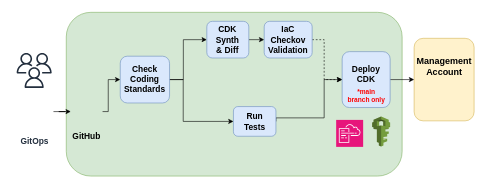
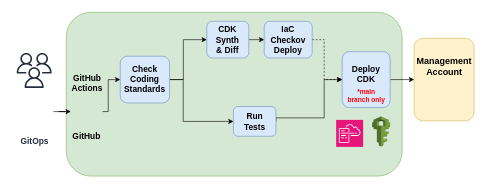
node "IaC Checkov Validation": label "IaC Checkov Validation" -> "IaC Checkov Deploy"
node "GitHub Actions": added
